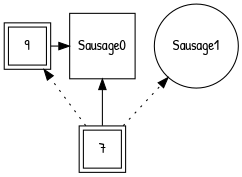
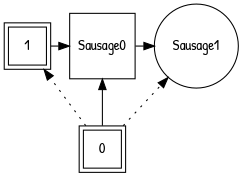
node "9": label "9" -> "1"
edge "Sausage0" -> "Sausage1": added
node "7": label "7" -> "0"
